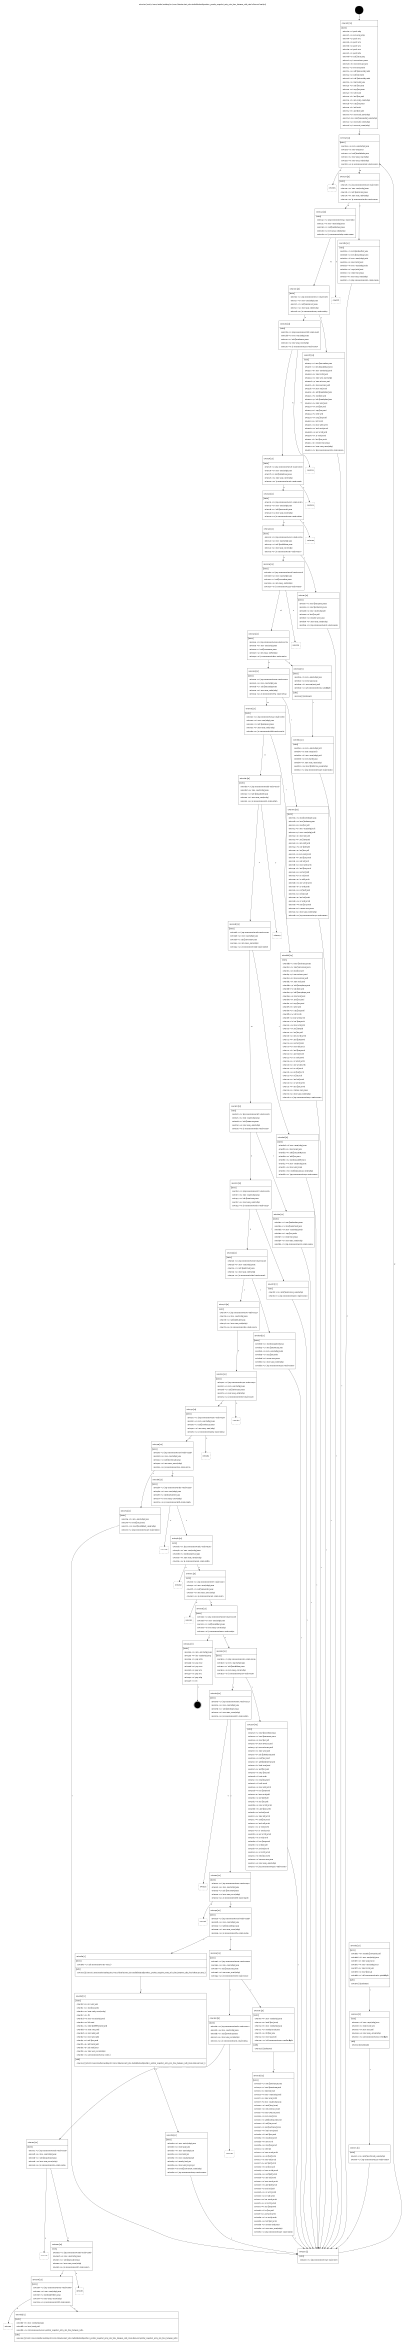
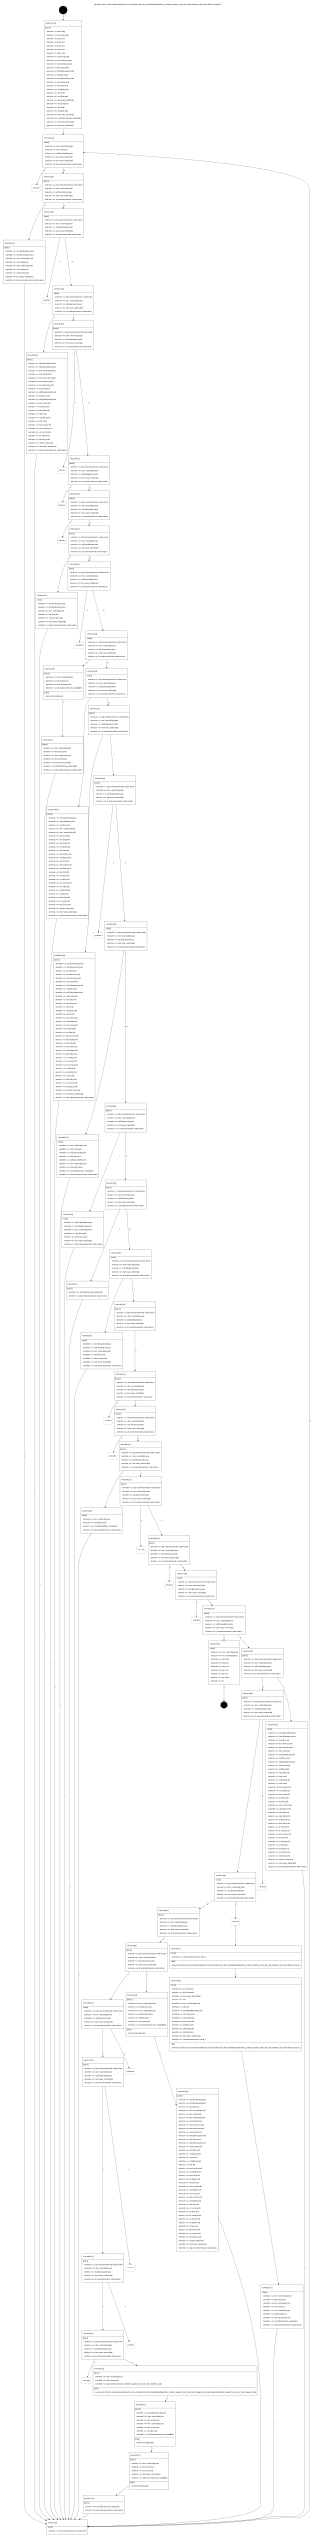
edge "0x401878 [28]" -> "0x401d4a [5]": now "0x401efd" -> "0x401d4a [5]"
edge "0x401dd7 [12]" -> "0x401de3 [29]": added, label "1"
